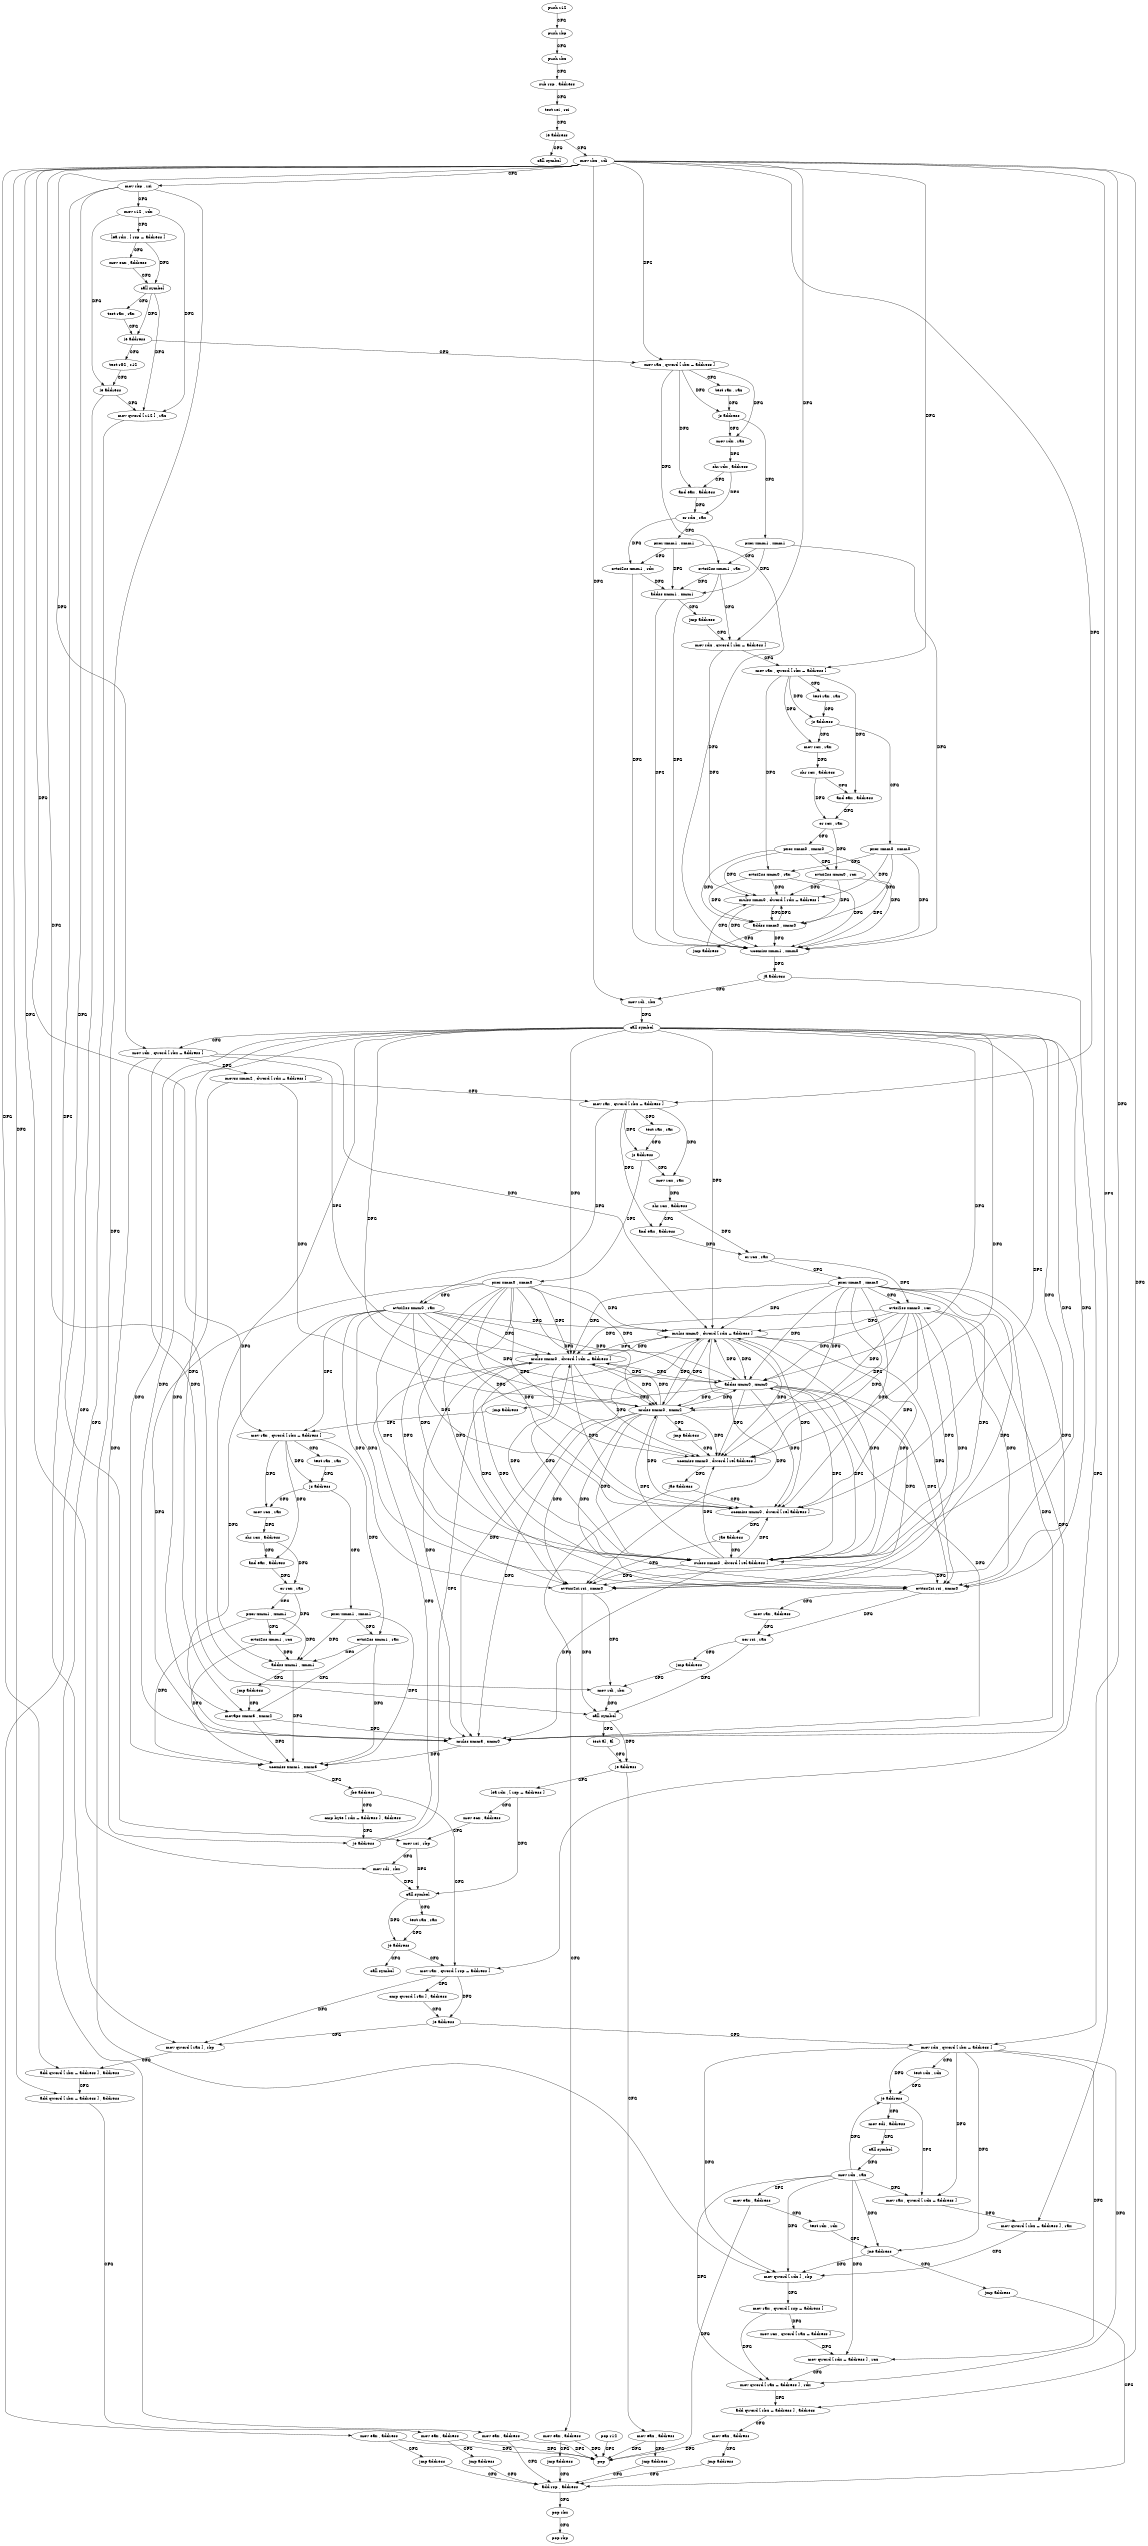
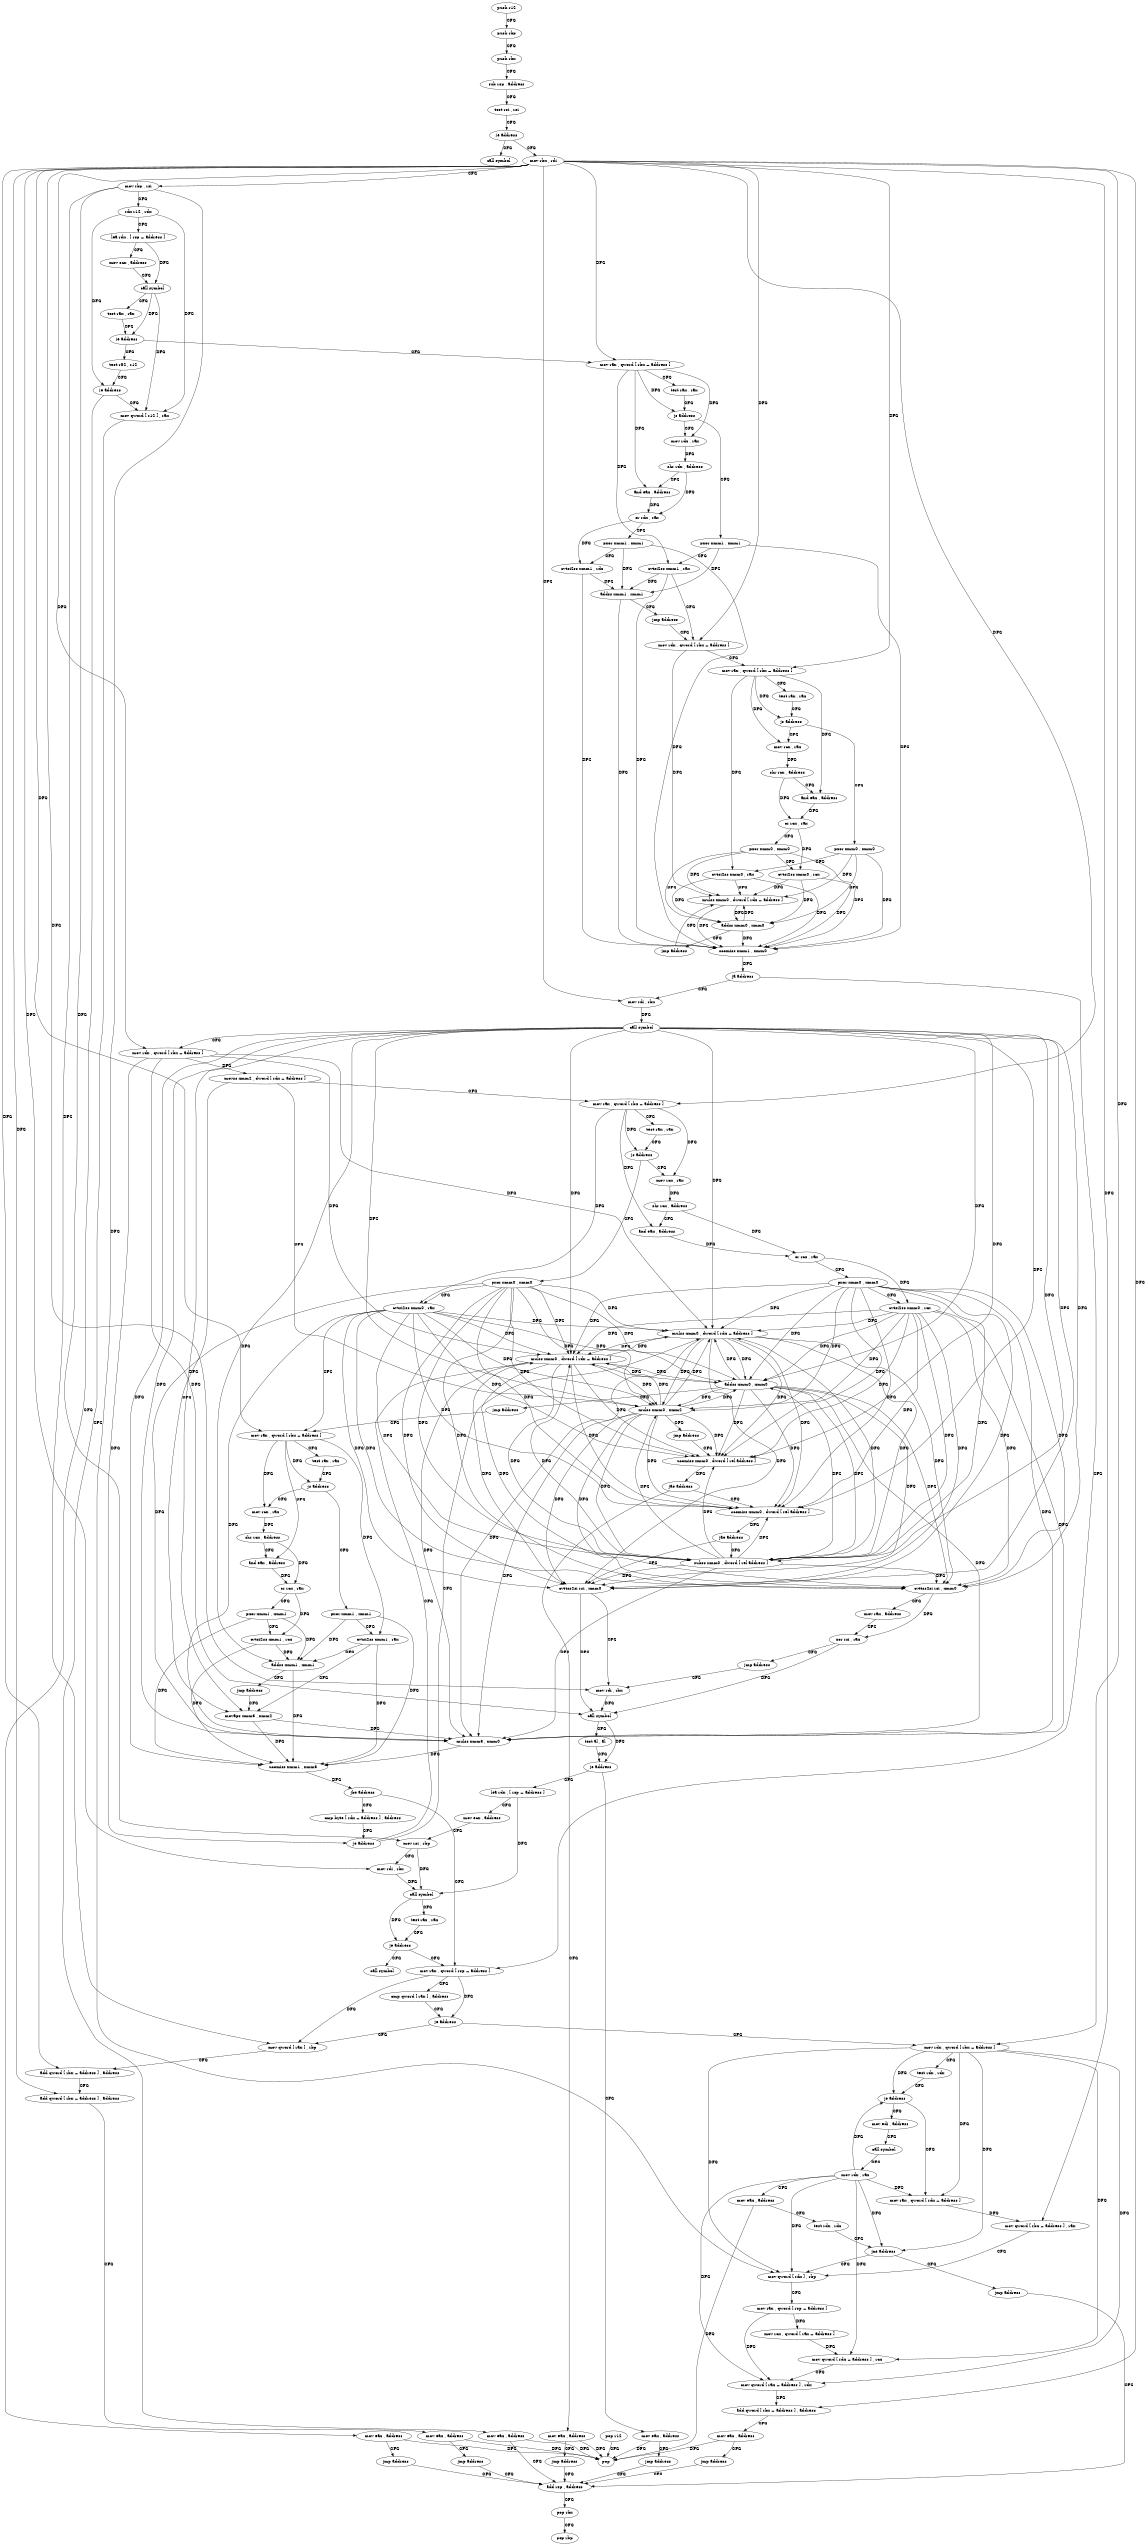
node "mov r12 , rdx": label "mov r12 , rdx" -> "rdx r12 , rdx"
edge "jne address" -> "mov qword [ rdx ] , rbp": label "DFG" -> "CFG"
